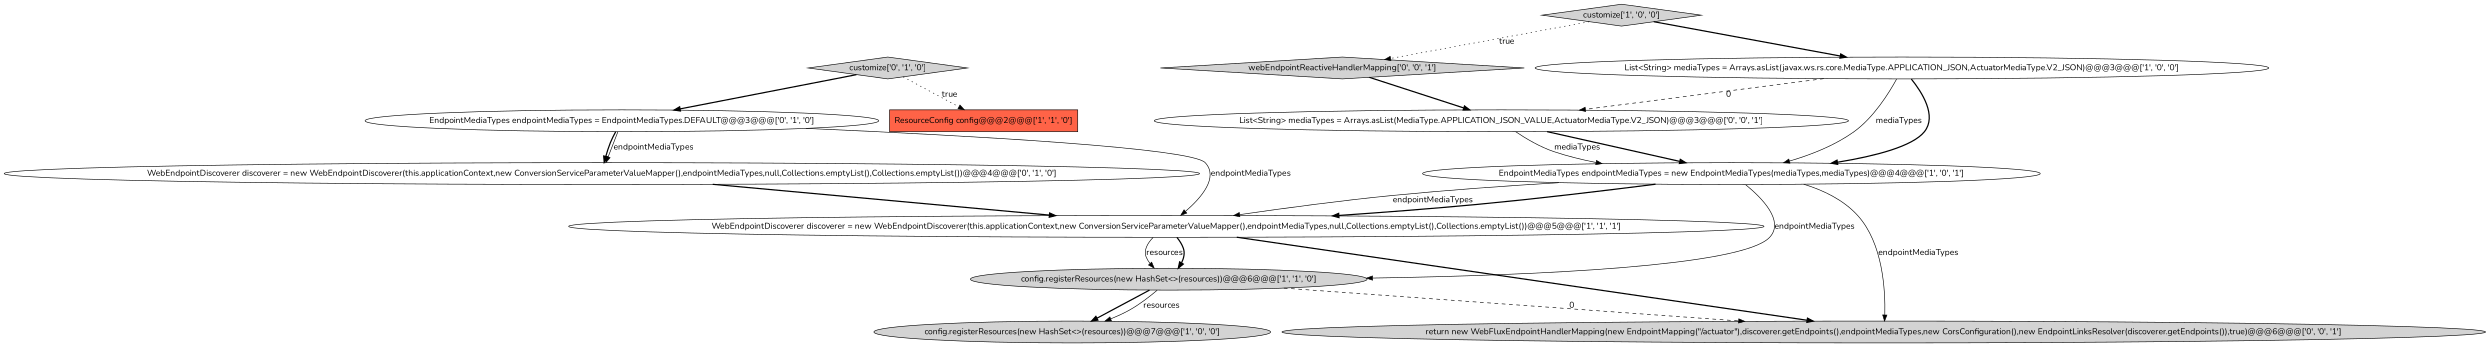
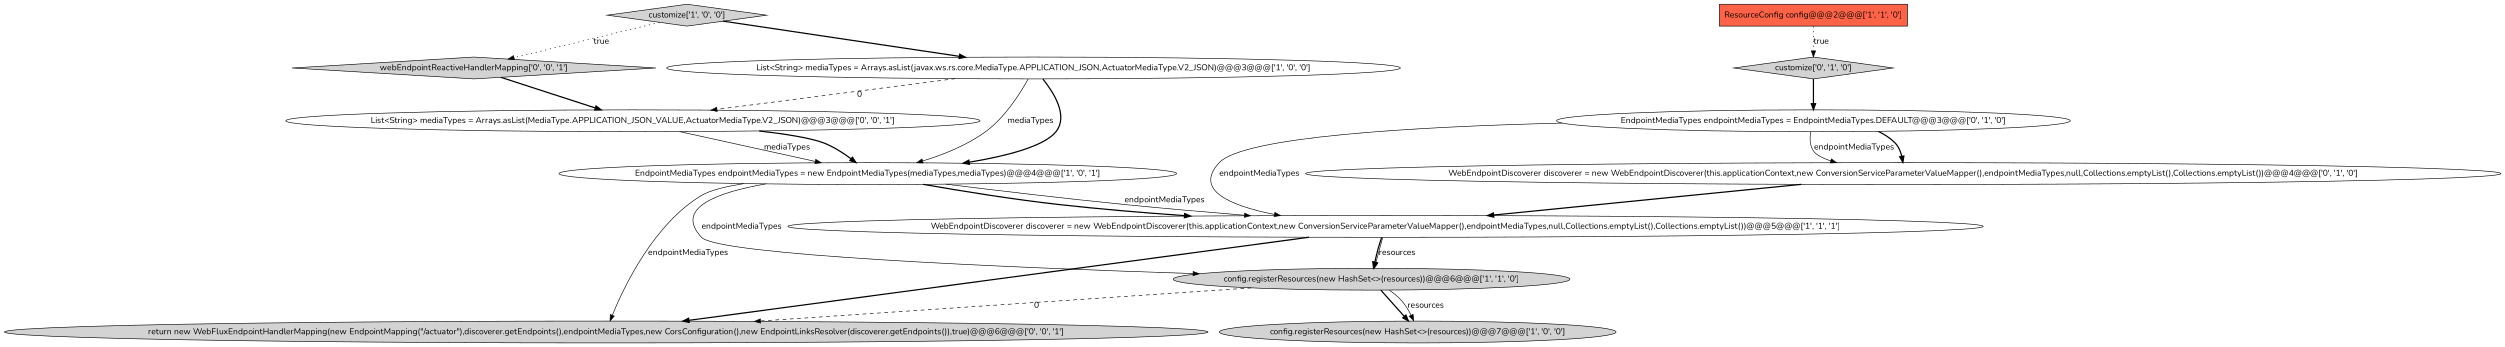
edge "customize['0', '1', '0']" -> "ResourceConfig config@@@2@@@['1', '1', '0']": reversed
